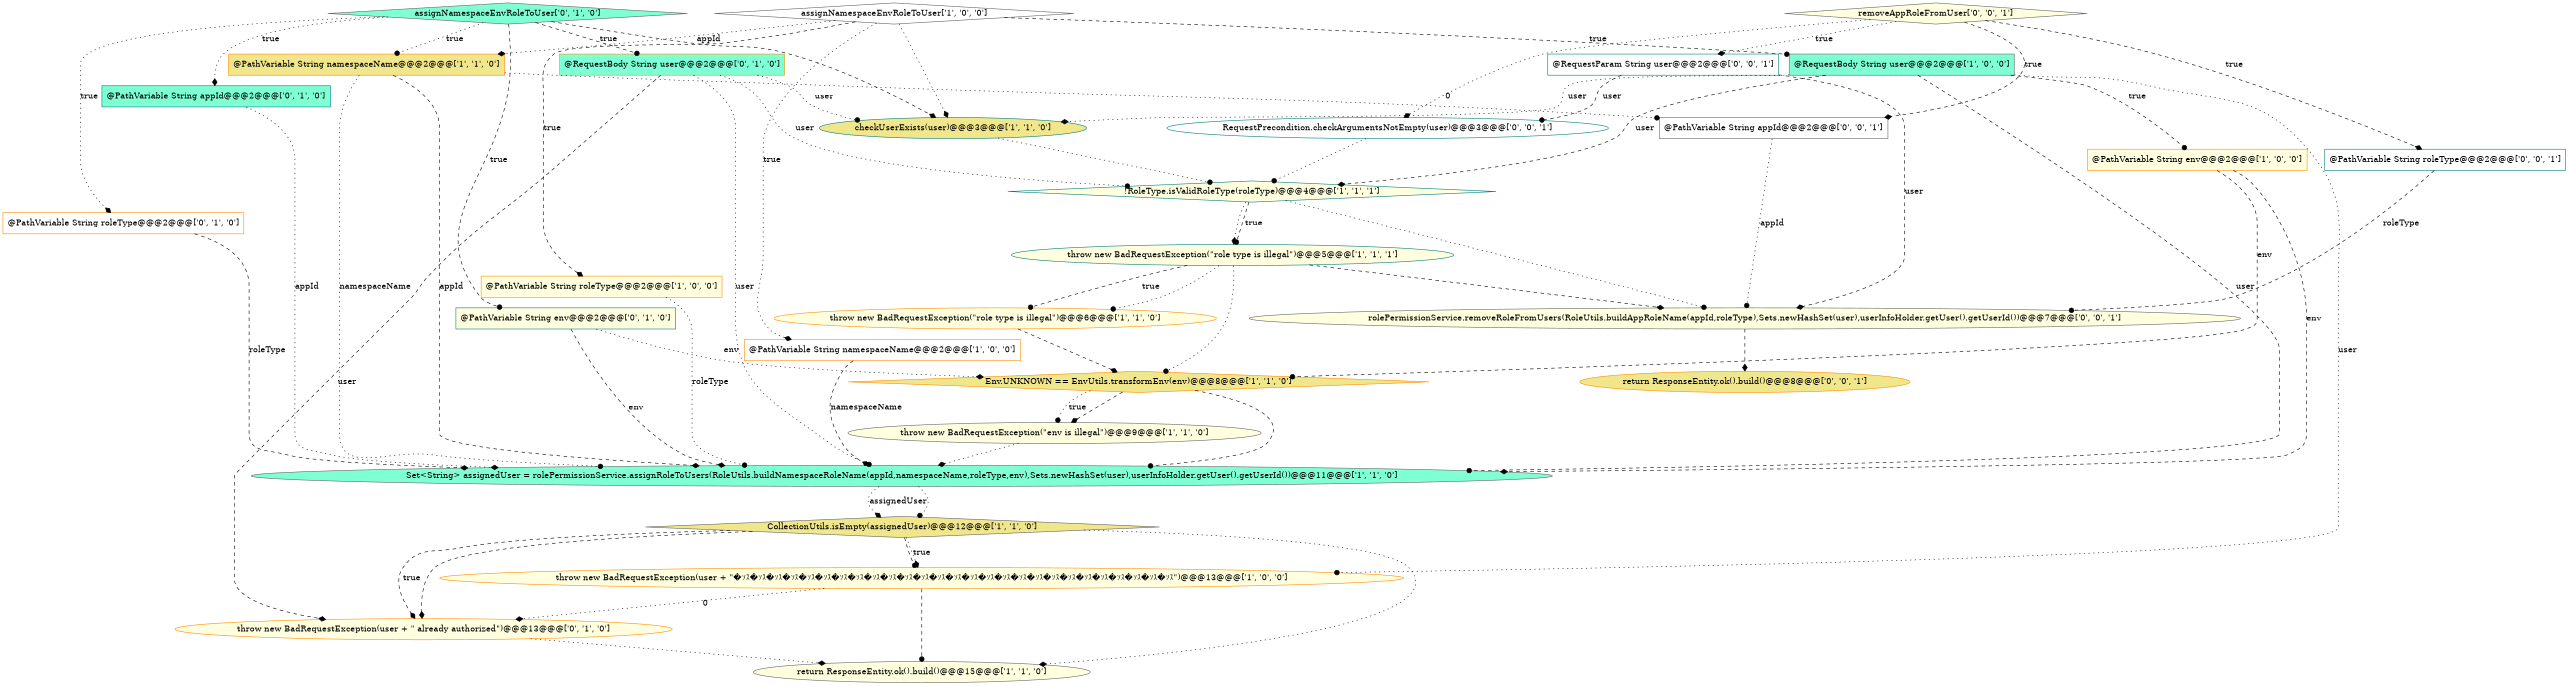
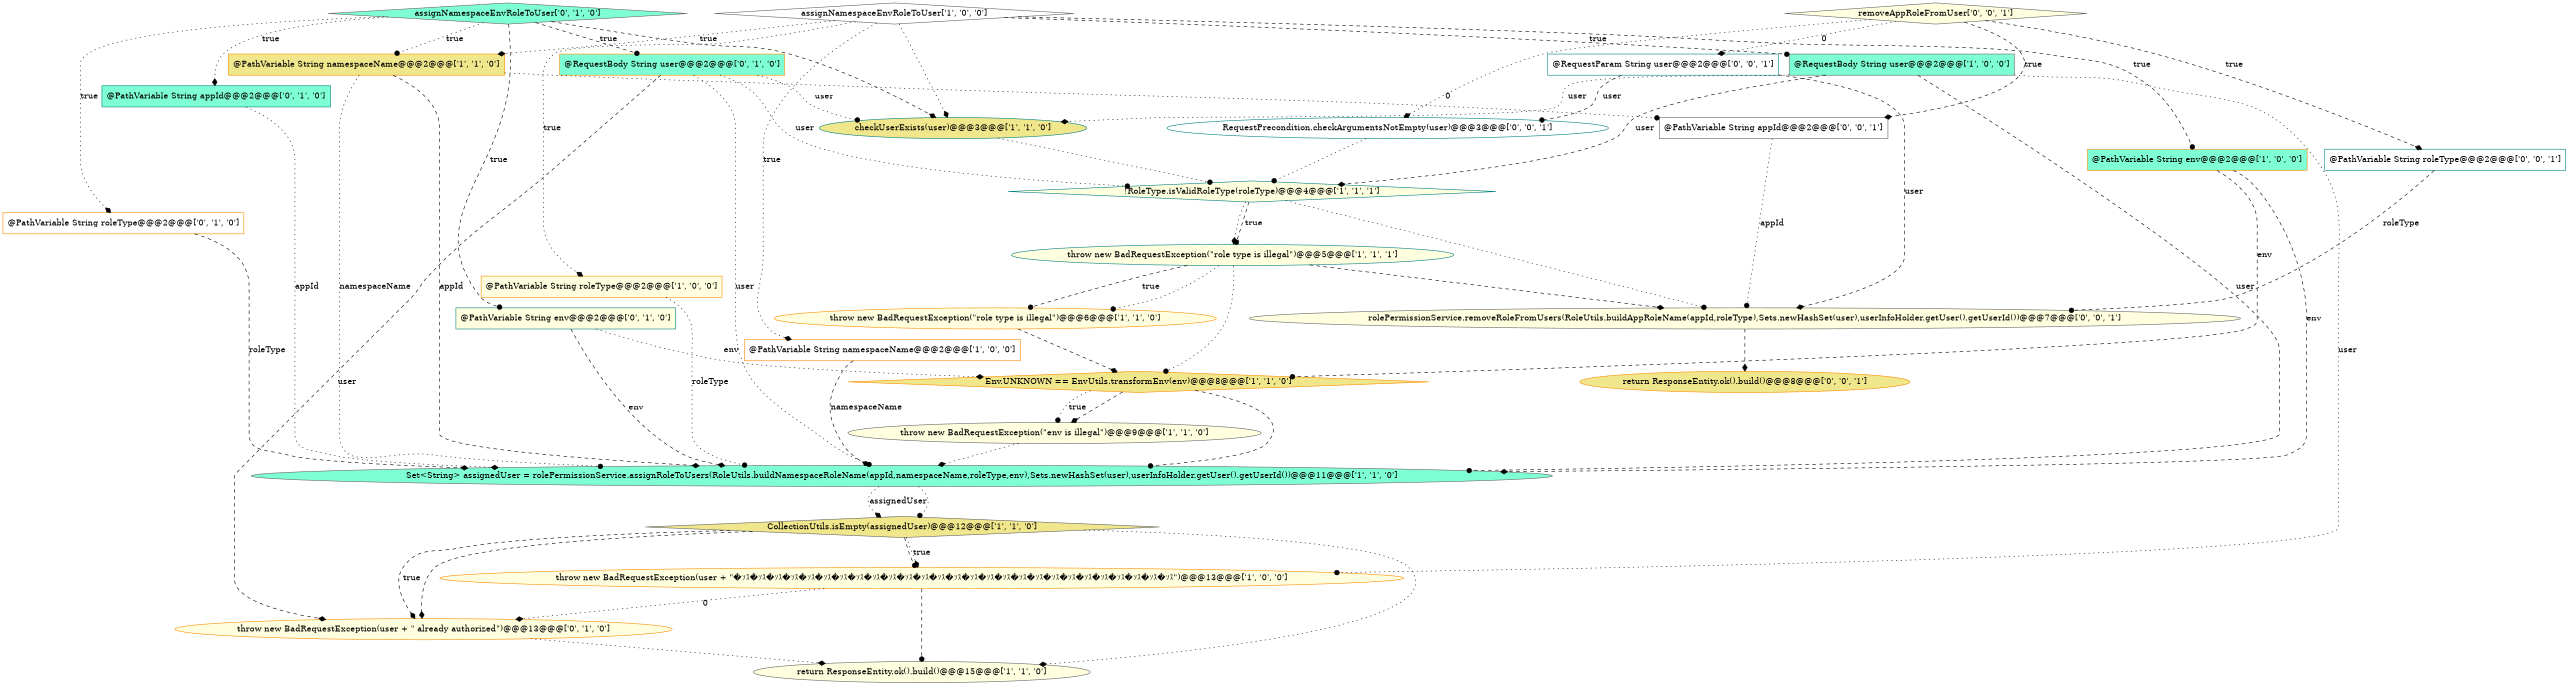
edge "assignNamespaceEnvRoleToUser['1', '0', '0']" -> "@PathVariable String namespaceName@@@2@@@['1', '1', '0']": label "appId" -> "true"
edge "removeAppRoleFromUser['0', '0', '1']" -> "@RequestParam String user@@@2@@@['0', '0', '1']": label "true" -> "0"
edge "assignNamespaceEnvRoleToUser['1', '0', '0']" -> "@PathVariable String roleType@@@2@@@['1', '0', '0']": style dashed -> dotted
edge "@RequestBody String user@@@2@@@['1', '0', '0']" -> "@PathVariable String env@@@2@@@['1', '0', '0']": now "assignNamespaceEnvRoleToUser['1', '0', '0']" -> "@PathVariable String env@@@2@@@['1', '0', '0']"
node "@PathVariable String env@@@2@@@['1', '0', '0']": fillcolor lightyellow -> aquamarine
